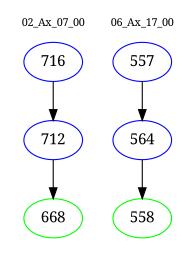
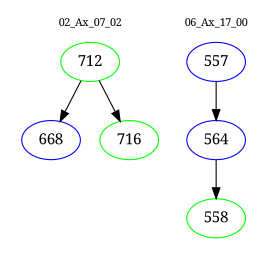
cluster "02_Ax_07_00": label "02_Ax_07_00" -> "02_Ax_07_02"
node "716": color blue -> green
edge "716" -> "712": reversed
node "712": color blue -> green
node "668": color green -> blue
